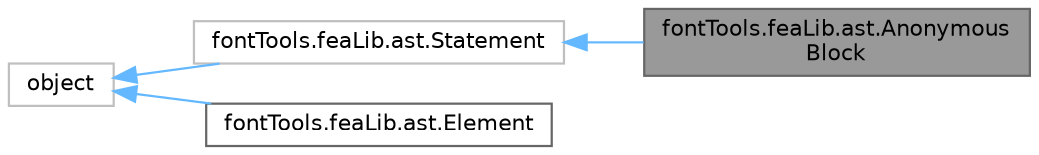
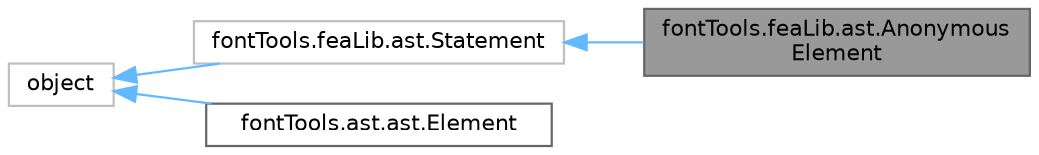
node "fontTools.feaLib.ast.Anonymous Block": label "fontTools.feaLib.ast.Anonymous Block" -> "fontTools.feaLib.ast.Anonymous Element"
node "fontTools.feaLib.ast.Element": label "fontTools.feaLib.ast.Element" -> "fontTools.ast.ast.Element"
